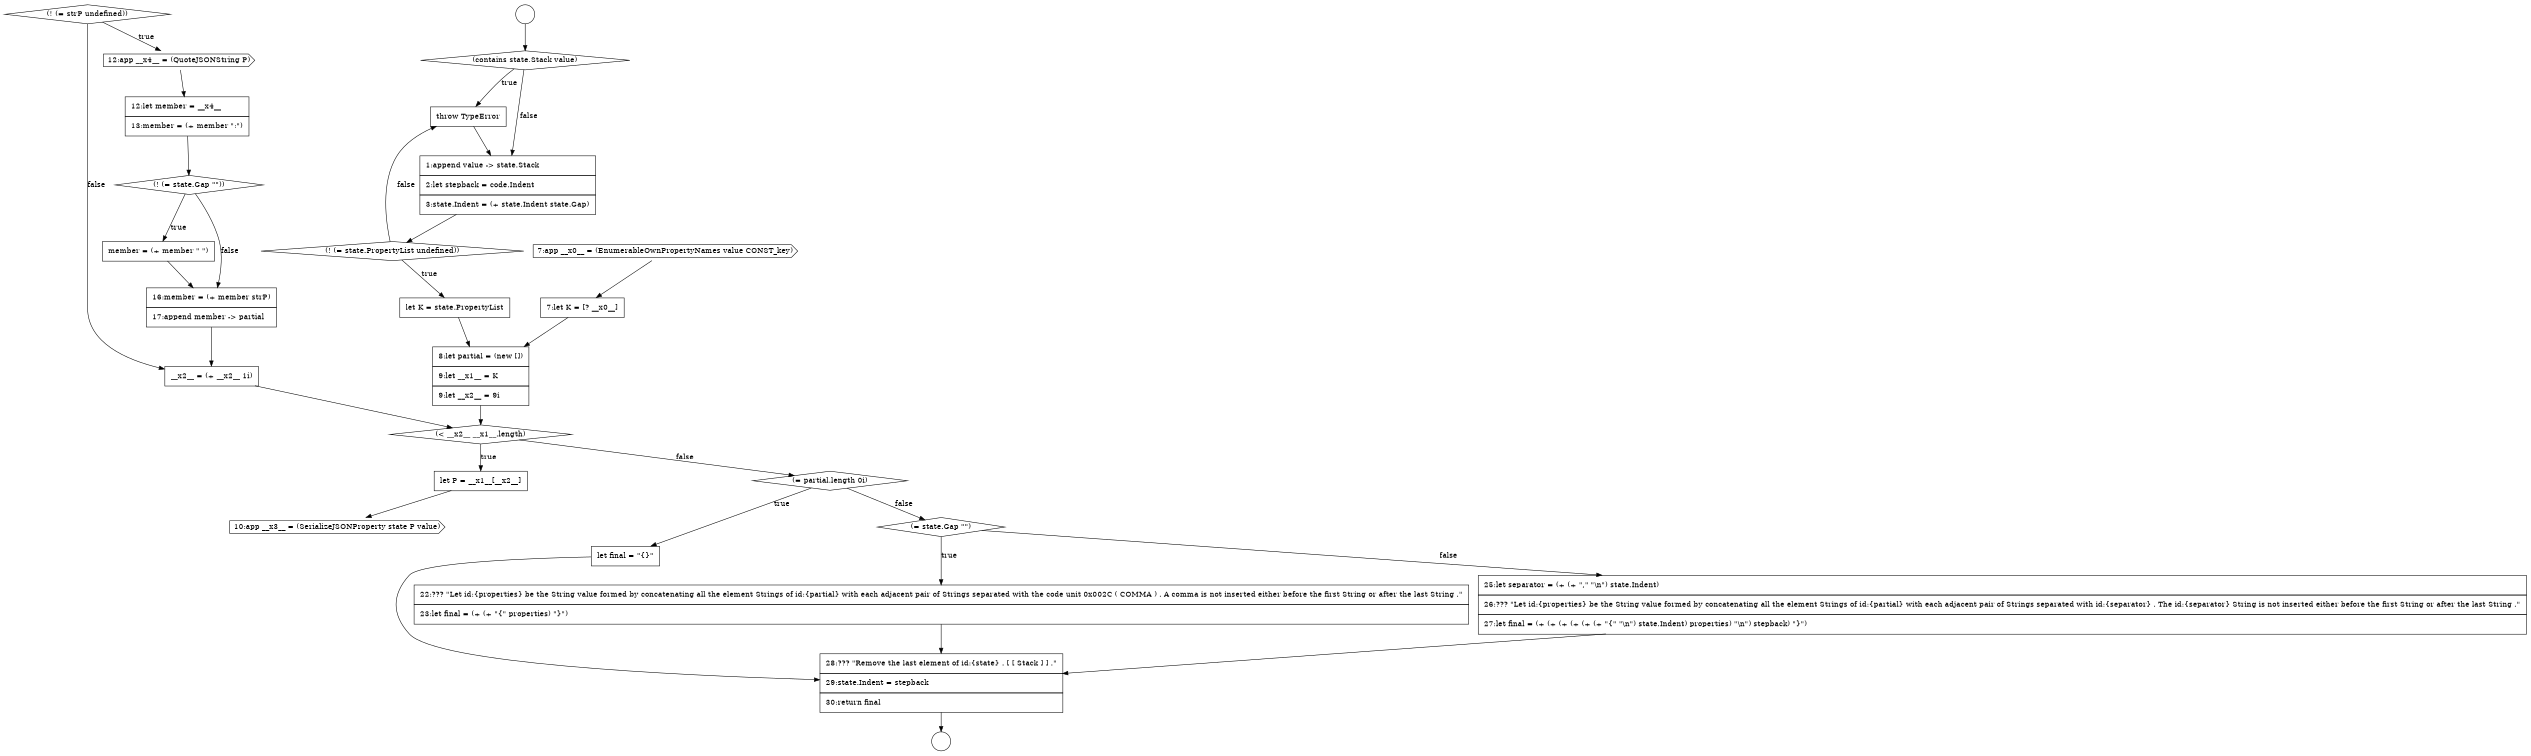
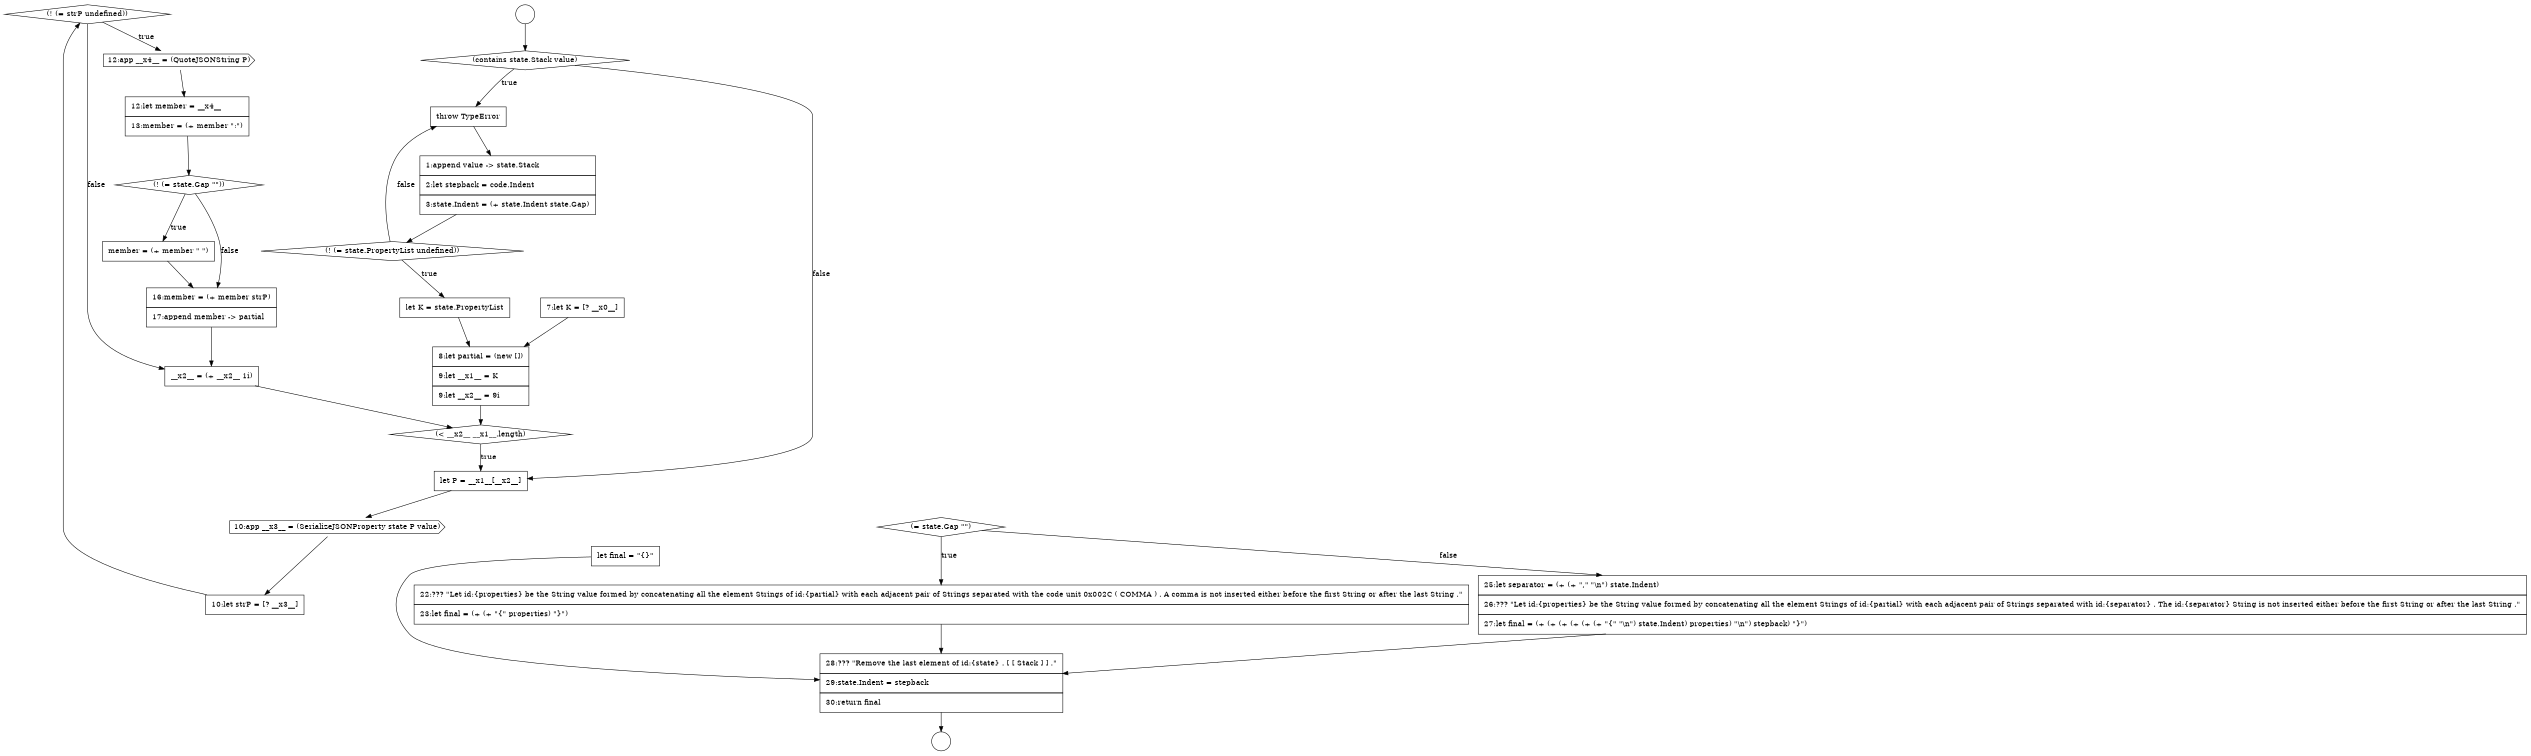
edge "(contains state.Stack value)" -> "1:append value -> state.Stack": now "(contains state.Stack value)" -> "let P = __x1__[__x2__]"
node "7:app __x0__ = (EnumerableOwnPropertyNames value CONST_key)": removed
node "(= partial.length 0i)": removed
node "10:let strP = [? __x3__]": added
